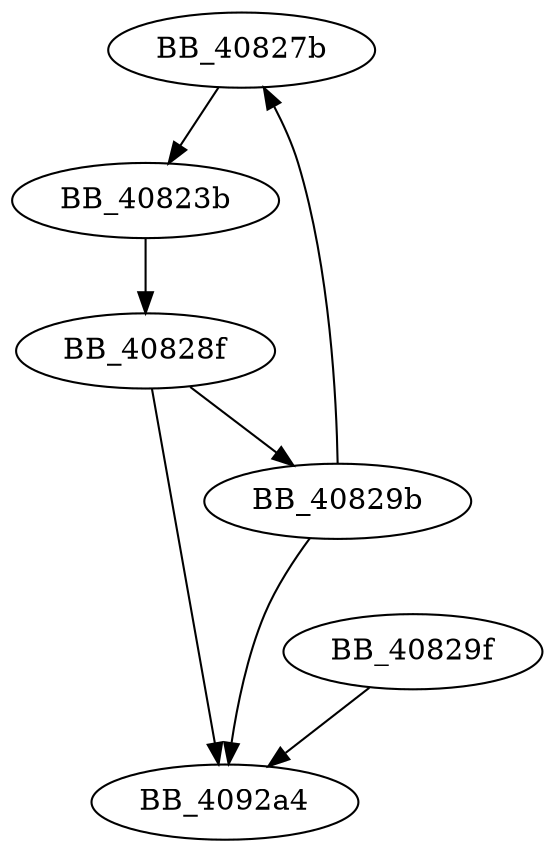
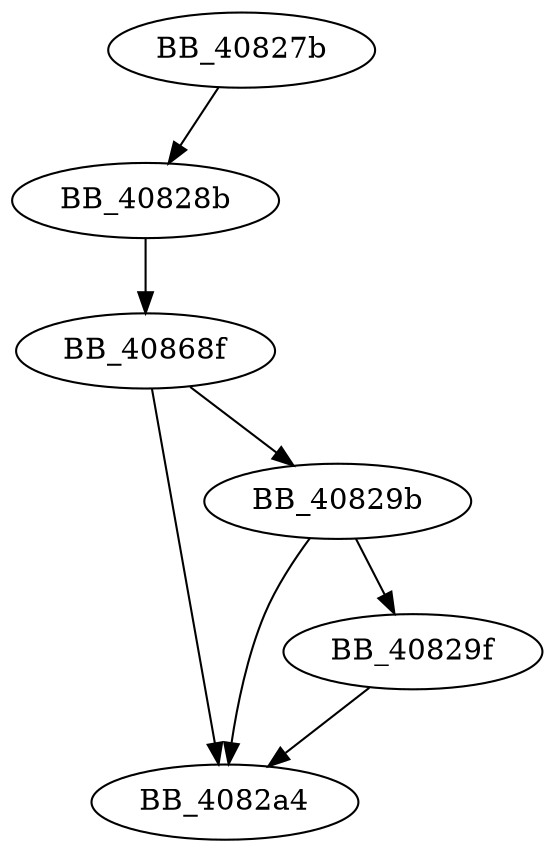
node "BB_40823b": label "BB_40823b" -> "BB_40828b"
edge "BB_40829b" -> "BB_40827b": now "BB_40829b" -> "BB_40829f"
node "BB_40828f": label "BB_40828f" -> "BB_40868f"
node "BB_4092a4": label "BB_4092a4" -> "BB_4082a4"
